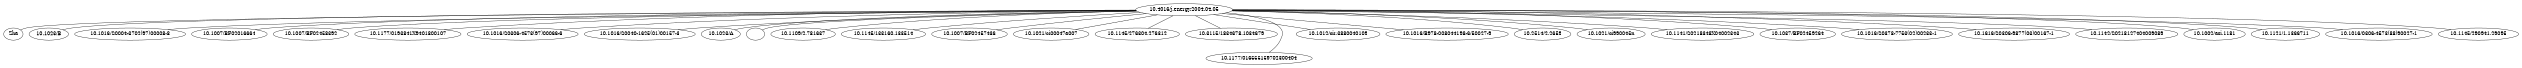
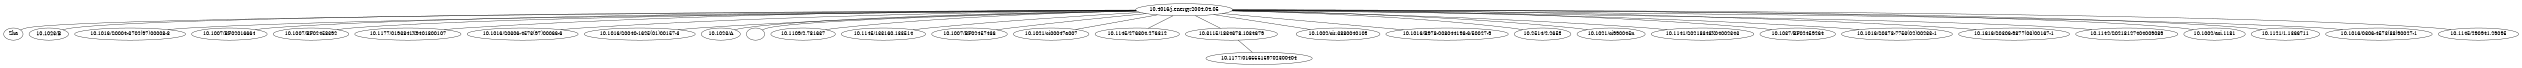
edge "10.4016/j.energy.2004.04.05" -- "10.1177/016555159702300404": now "10.3115/1834678.1034679" -- "10.1177/016555159702300404"
node "10.1012/cir.3880040109": label "10.1012/cir.3880040109" -> "10.1002/cir.3880040109"
